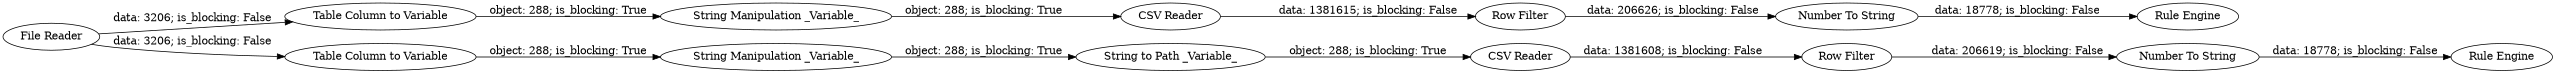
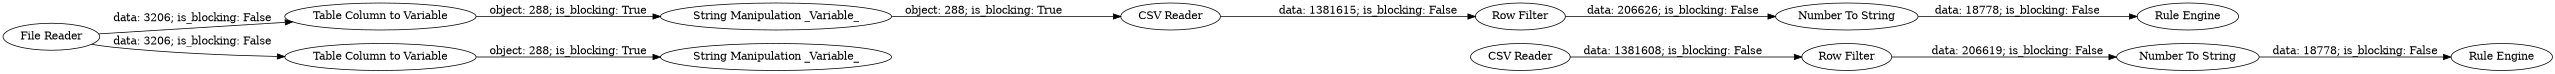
node "String to Path _Variable_": removed
